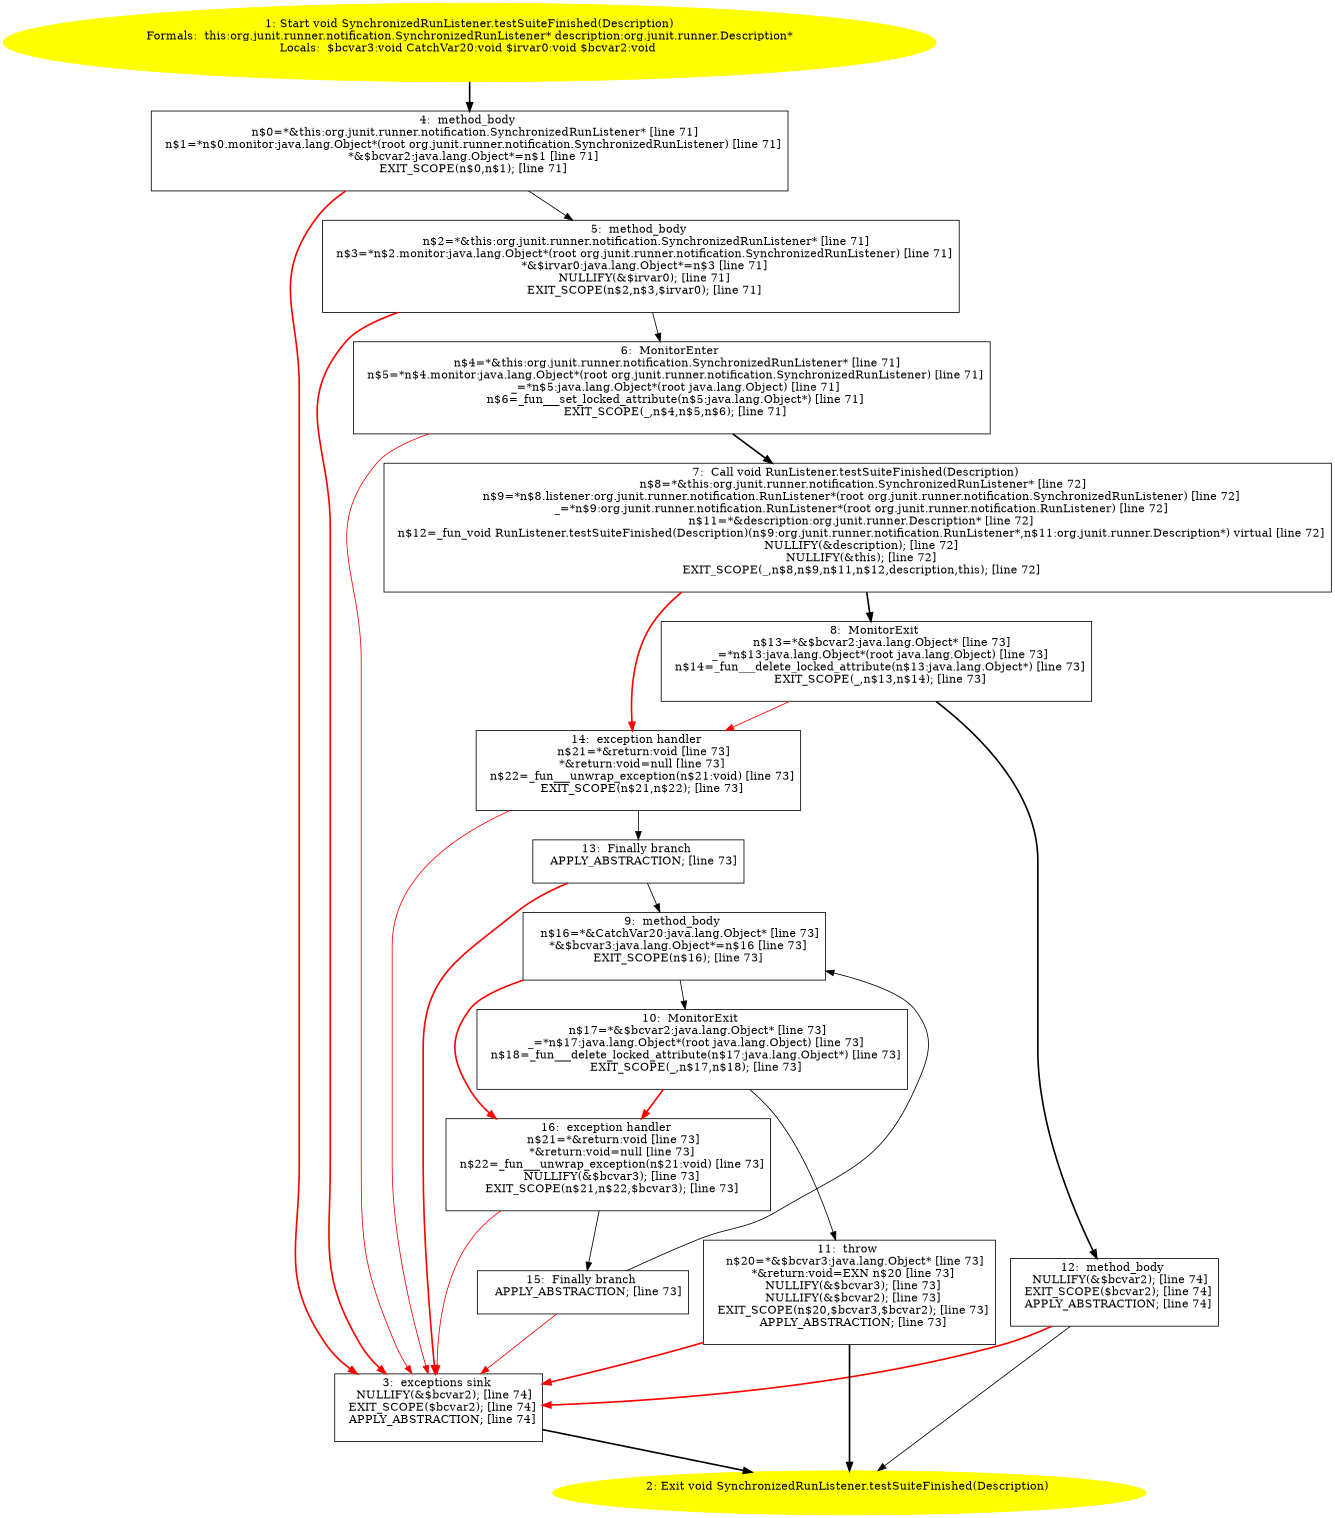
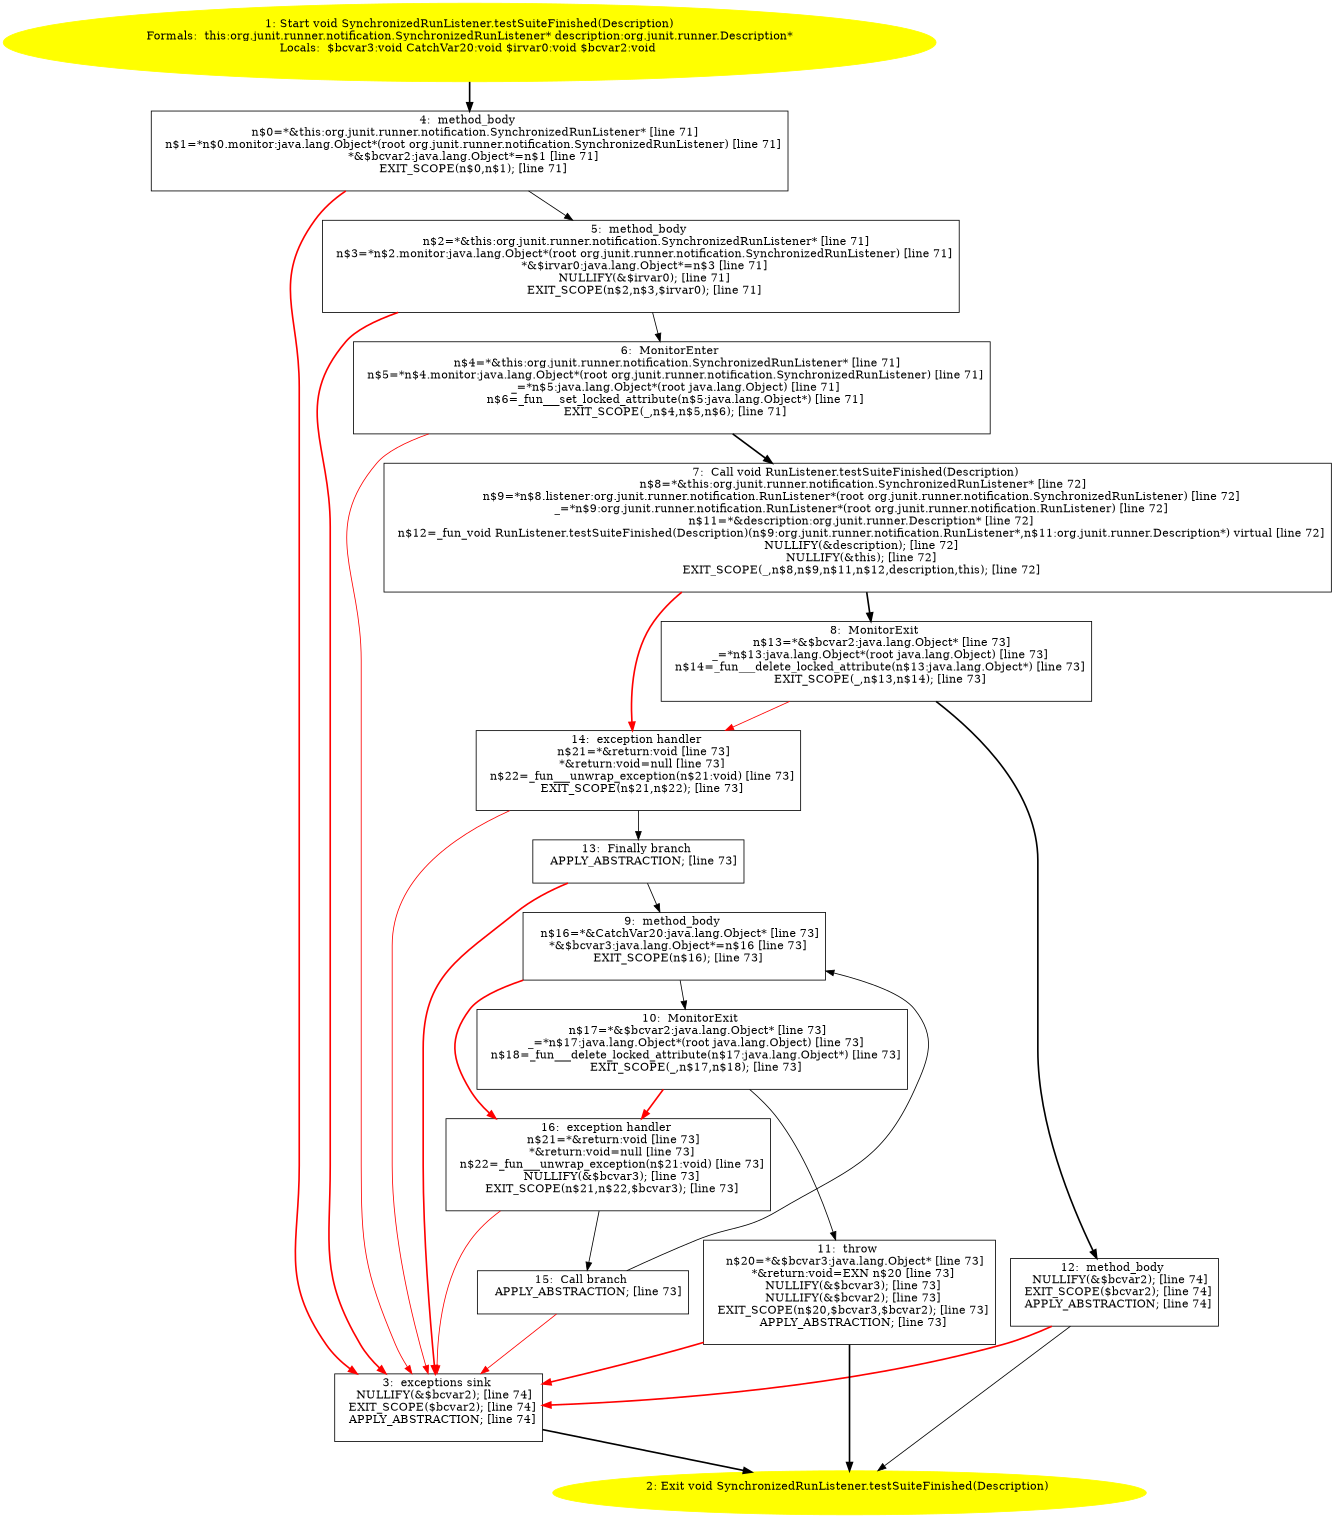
node "15:  Finally branch APPLY_ABSTRACTION; [line 73]": label "15:  Finally branch APPLY_ABSTRACTION; [line 73]" -> "15:  Call branch APPLY_ABSTRACTION; [line 73]"
